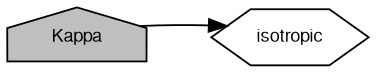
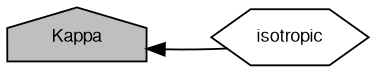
edge "Kappa" -> "isotropic": reversed
